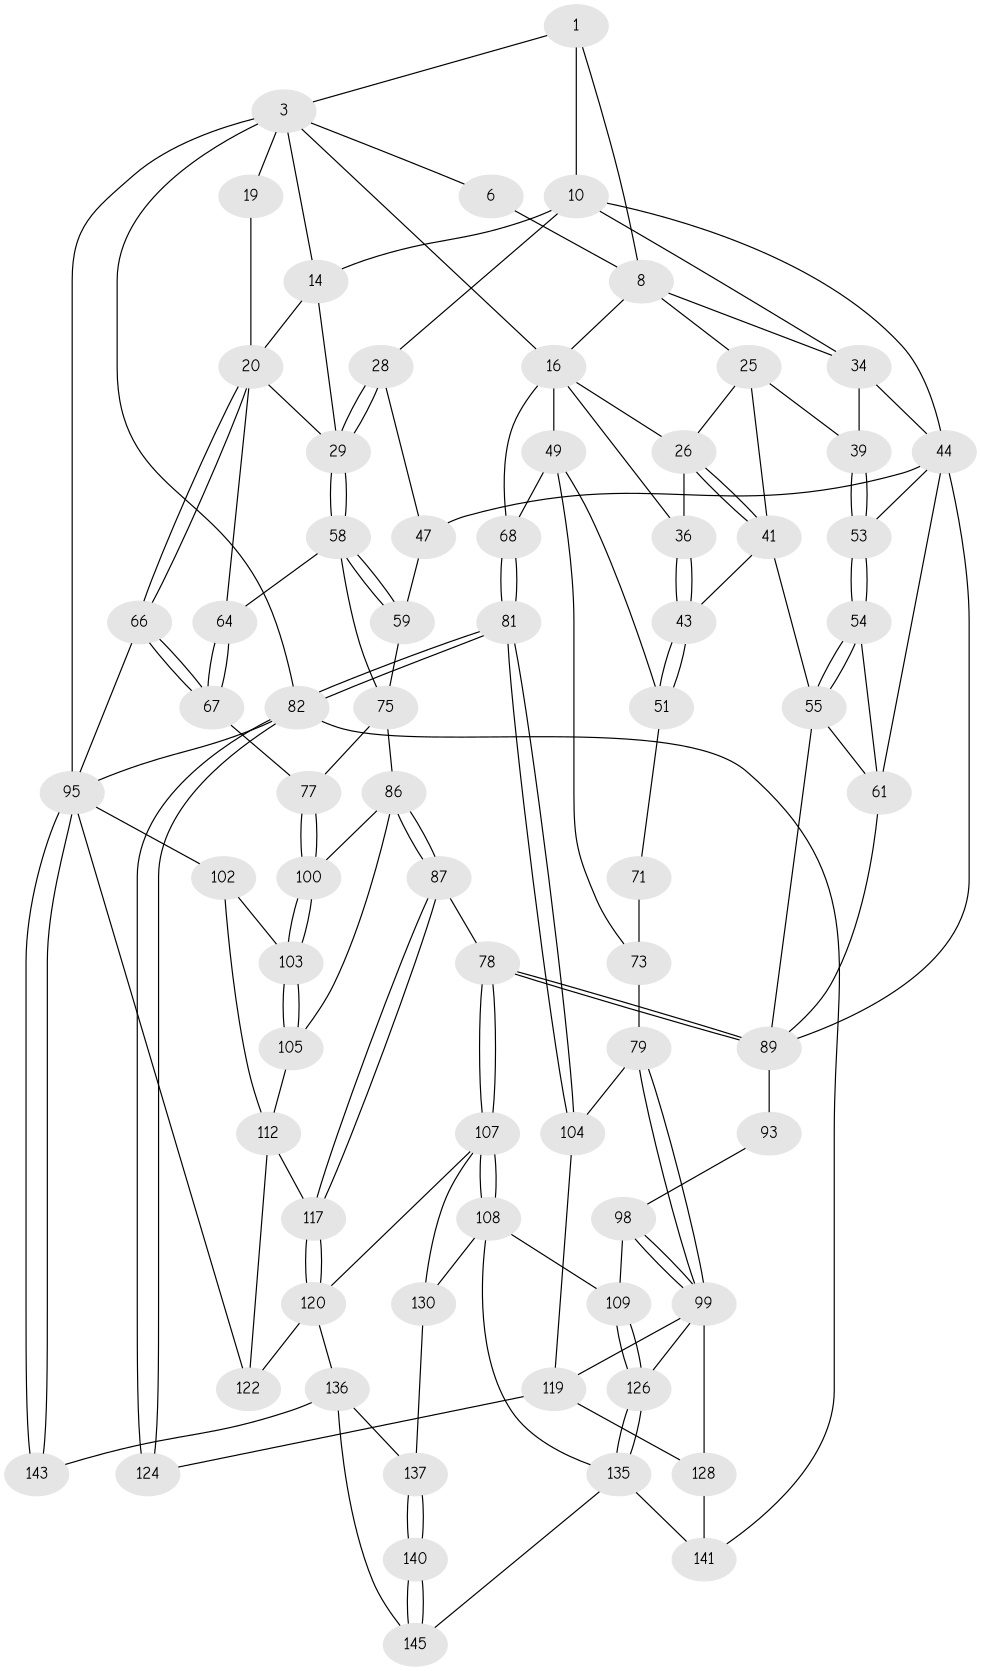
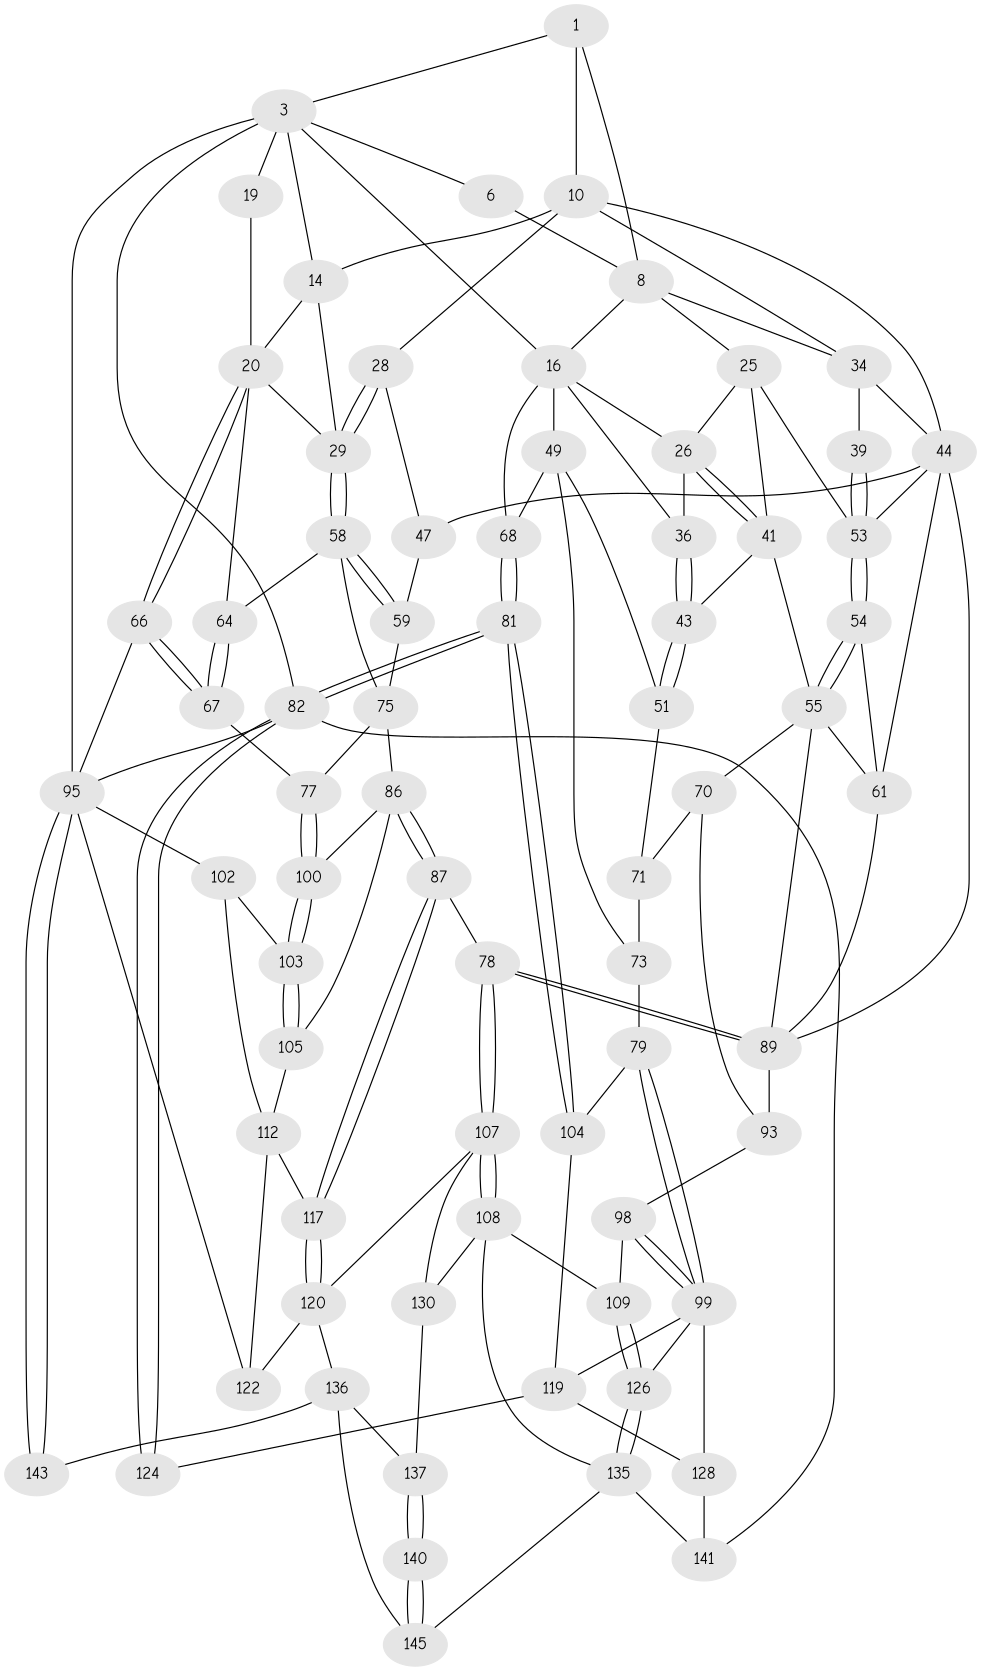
edge "25" -- "39": now "25" -- "53"
node "70": added
